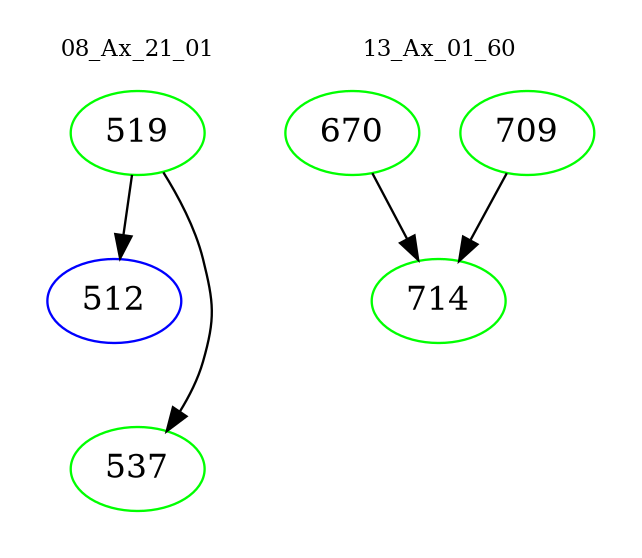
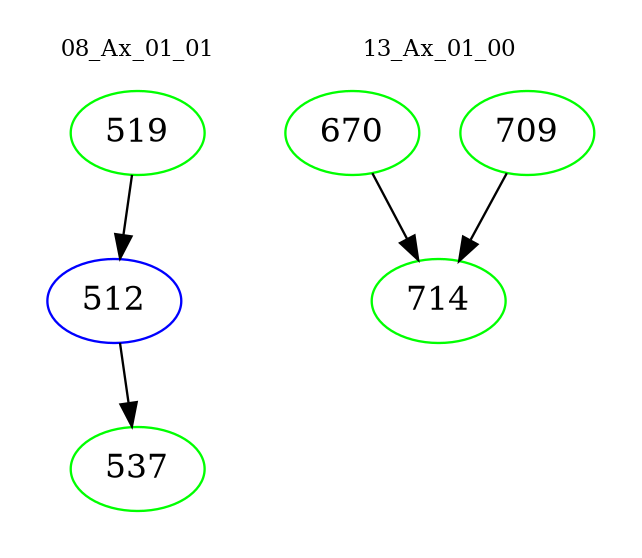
cluster "08_Ax_21_01": label "08_Ax_21_01" -> "08_Ax_01_01"
cluster "13_Ax_01_60": label "13_Ax_01_60" -> "13_Ax_01_00"
edge "519" -> "537": now "512" -> "537"
